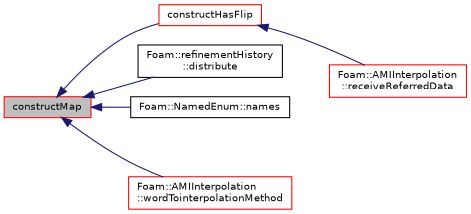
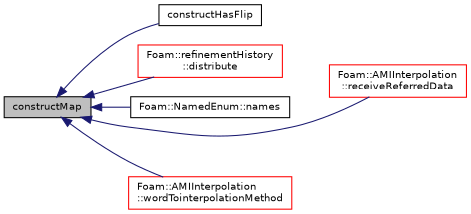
node "constructHasFlip": color red -> black
edge "Foam::AMIInterpolation ::receiveReferredData" -> "constructHasFlip": now "Foam::AMIInterpolation ::receiveReferredData" -> "constructMap"
node "Foam::refinementHistory ::distribute": color black -> red
node "constructMap": color red -> black
